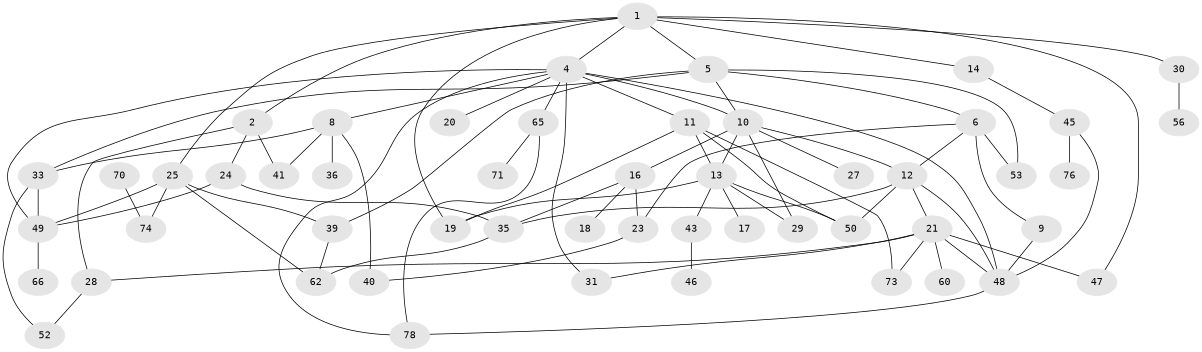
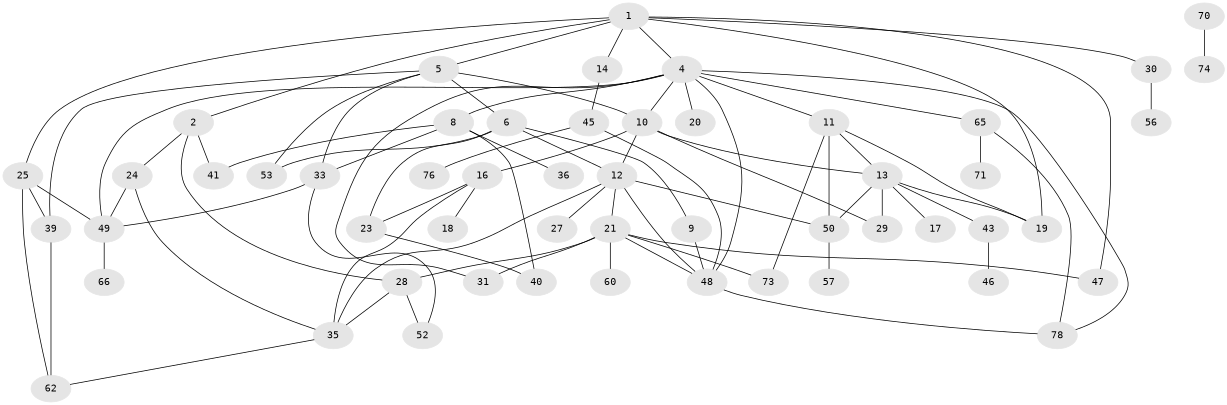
edge "10" -- "27": now "12" -- "27"
edge "25" -- "74": removed
node "57": added
edge "28" -- "35": added
